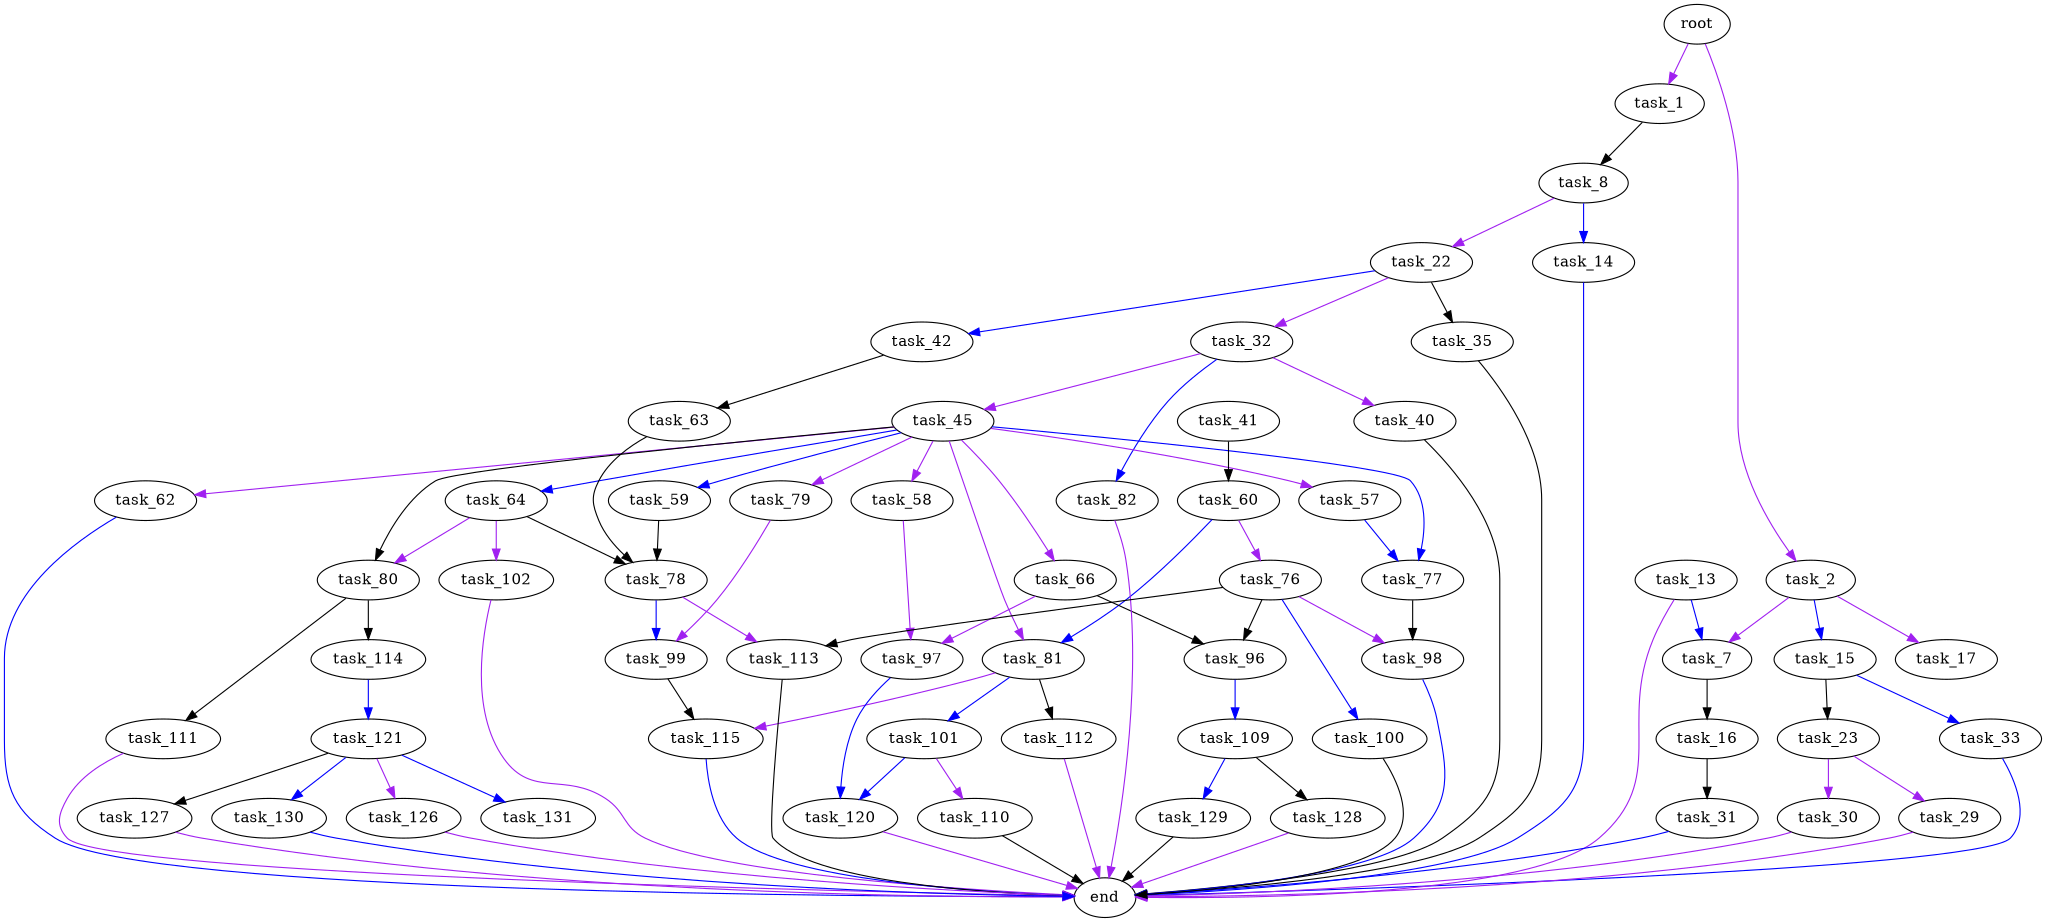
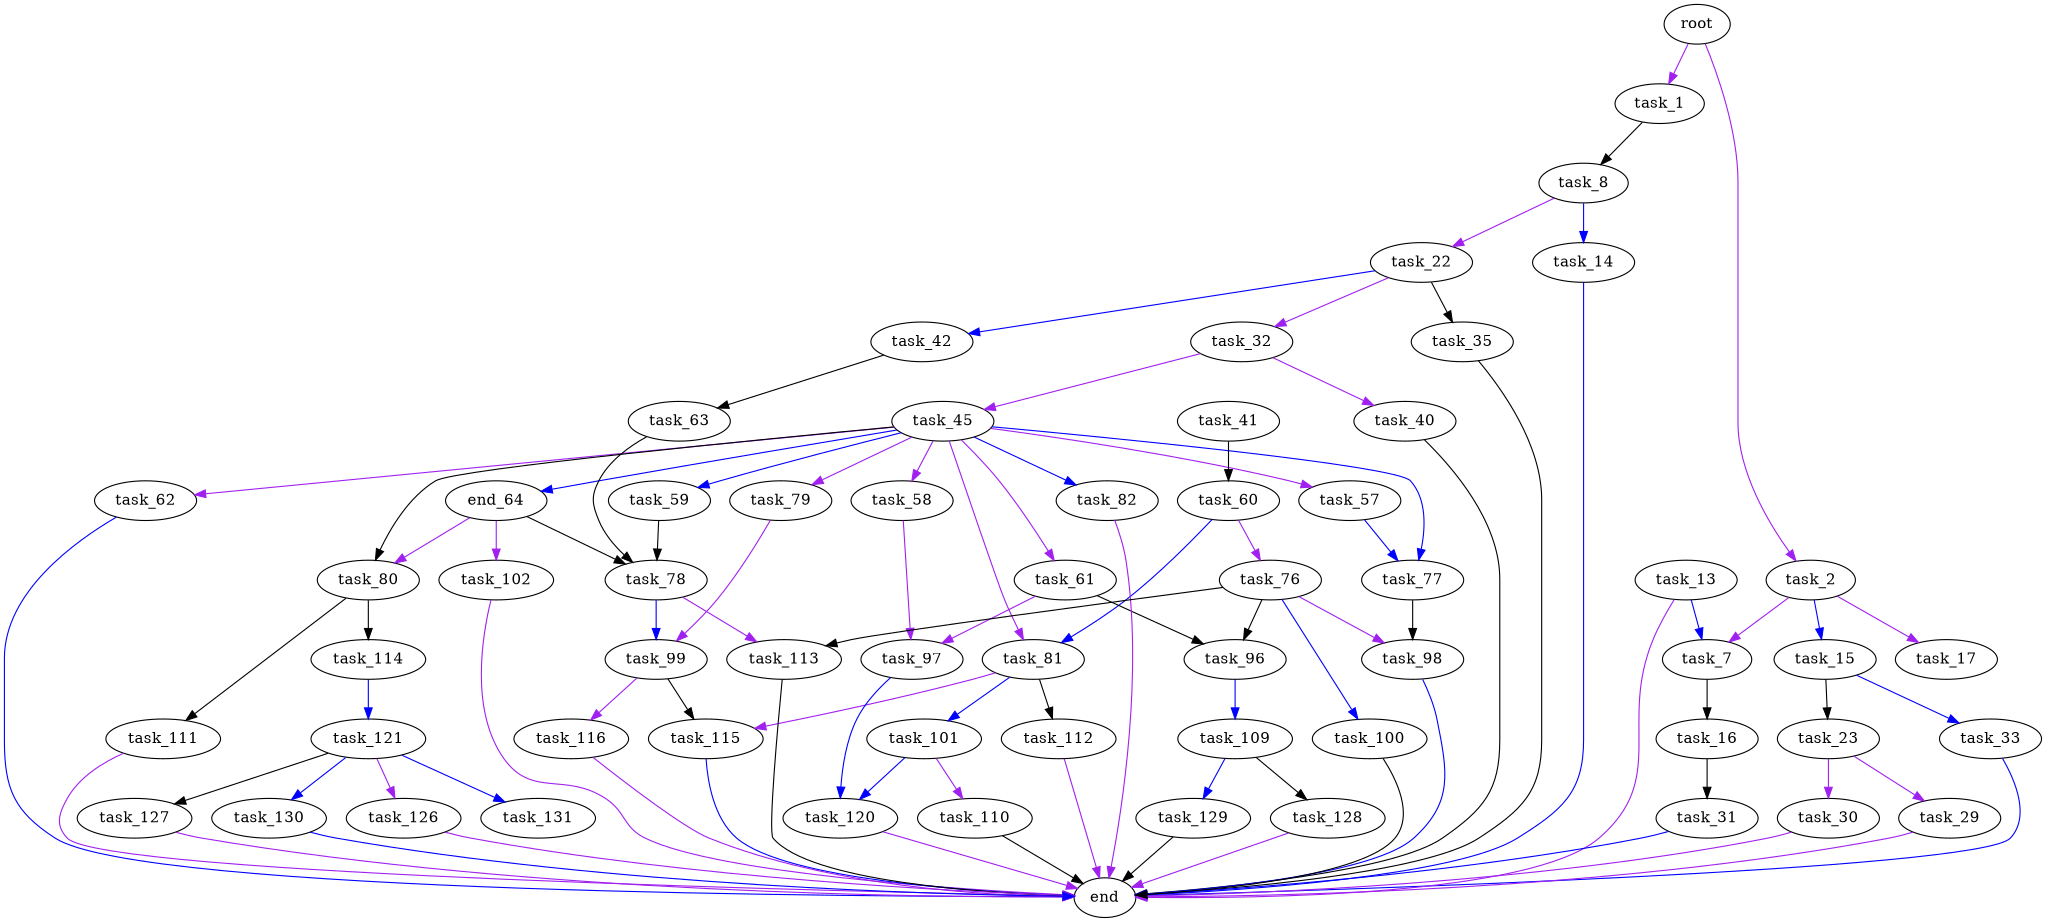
edge "task_32" -> "task_82": now "task_45" -> "task_82"
node "task_64": label "task_64" -> "end_64"
node "task_66": label "task_66" -> "task_61"
node "task_116": added
